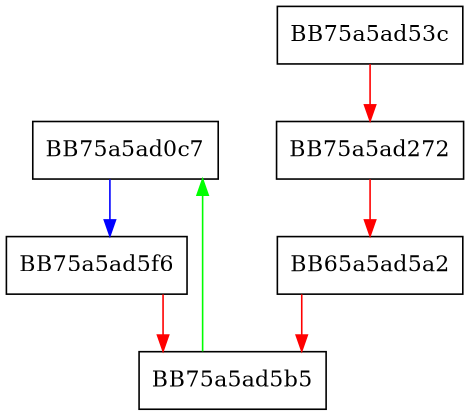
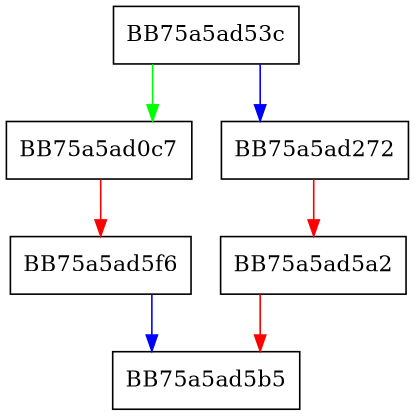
edge "BB75a5ad53c" -> "BB75a5ad272": color red -> blue
edge "BB75a5ad0c7" -> "BB75a5ad5f6": color blue -> red
node "BB65a5ad5a2": label "BB65a5ad5a2" -> "BB75a5ad5a2"
edge "BB75a5ad5b5" -> "BB75a5ad0c7": now "BB75a5ad53c" -> "BB75a5ad0c7"
edge "BB75a5ad5f6" -> "BB75a5ad5b5": color red -> blue
